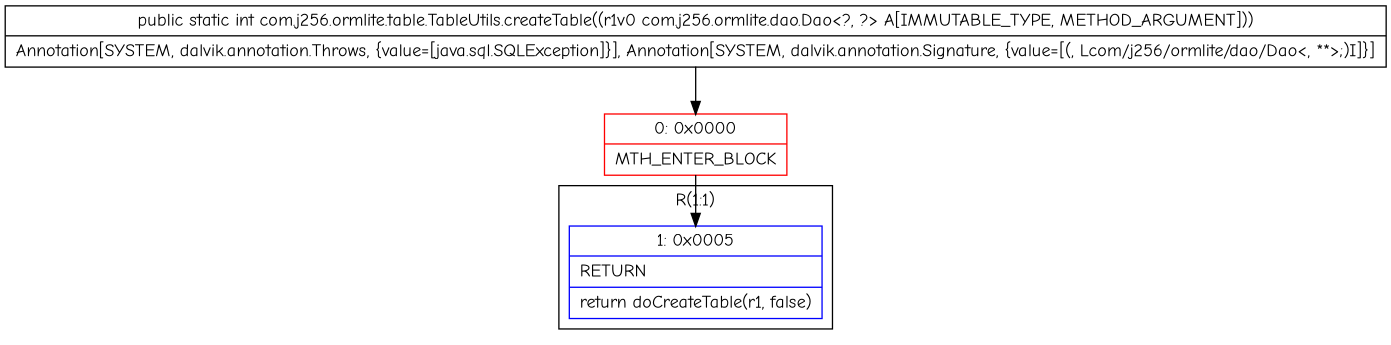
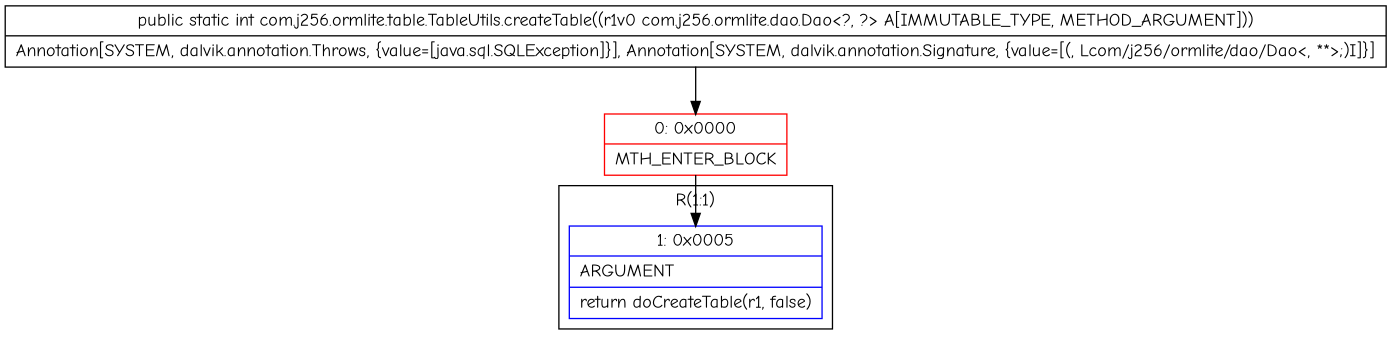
node "1: 0x0005": text "RETURN" -> "ARGUMENT"
